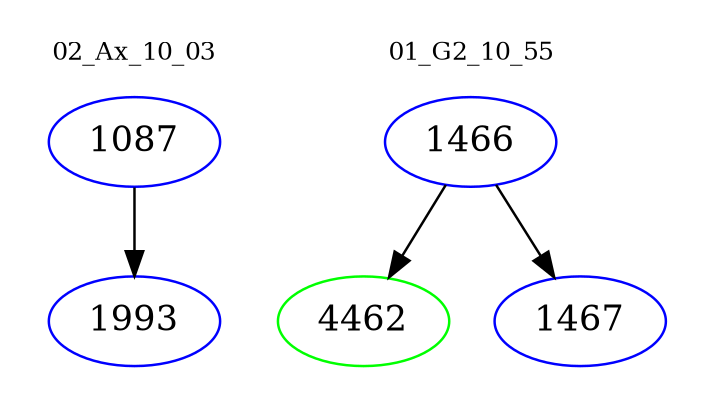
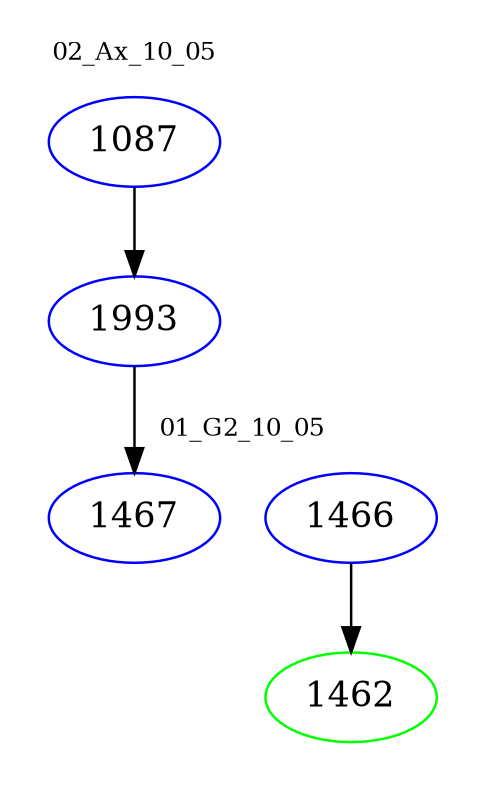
cluster "02_Ax_10_03": label "02_Ax_10_03" -> "02_Ax_10_05"
cluster "01_G2_10_55": label "01_G2_10_55" -> "01_G2_10_05"
edge "1466" -> "1467": now "1993" -> "1467"
node "4462": label "4462" -> "1462"
